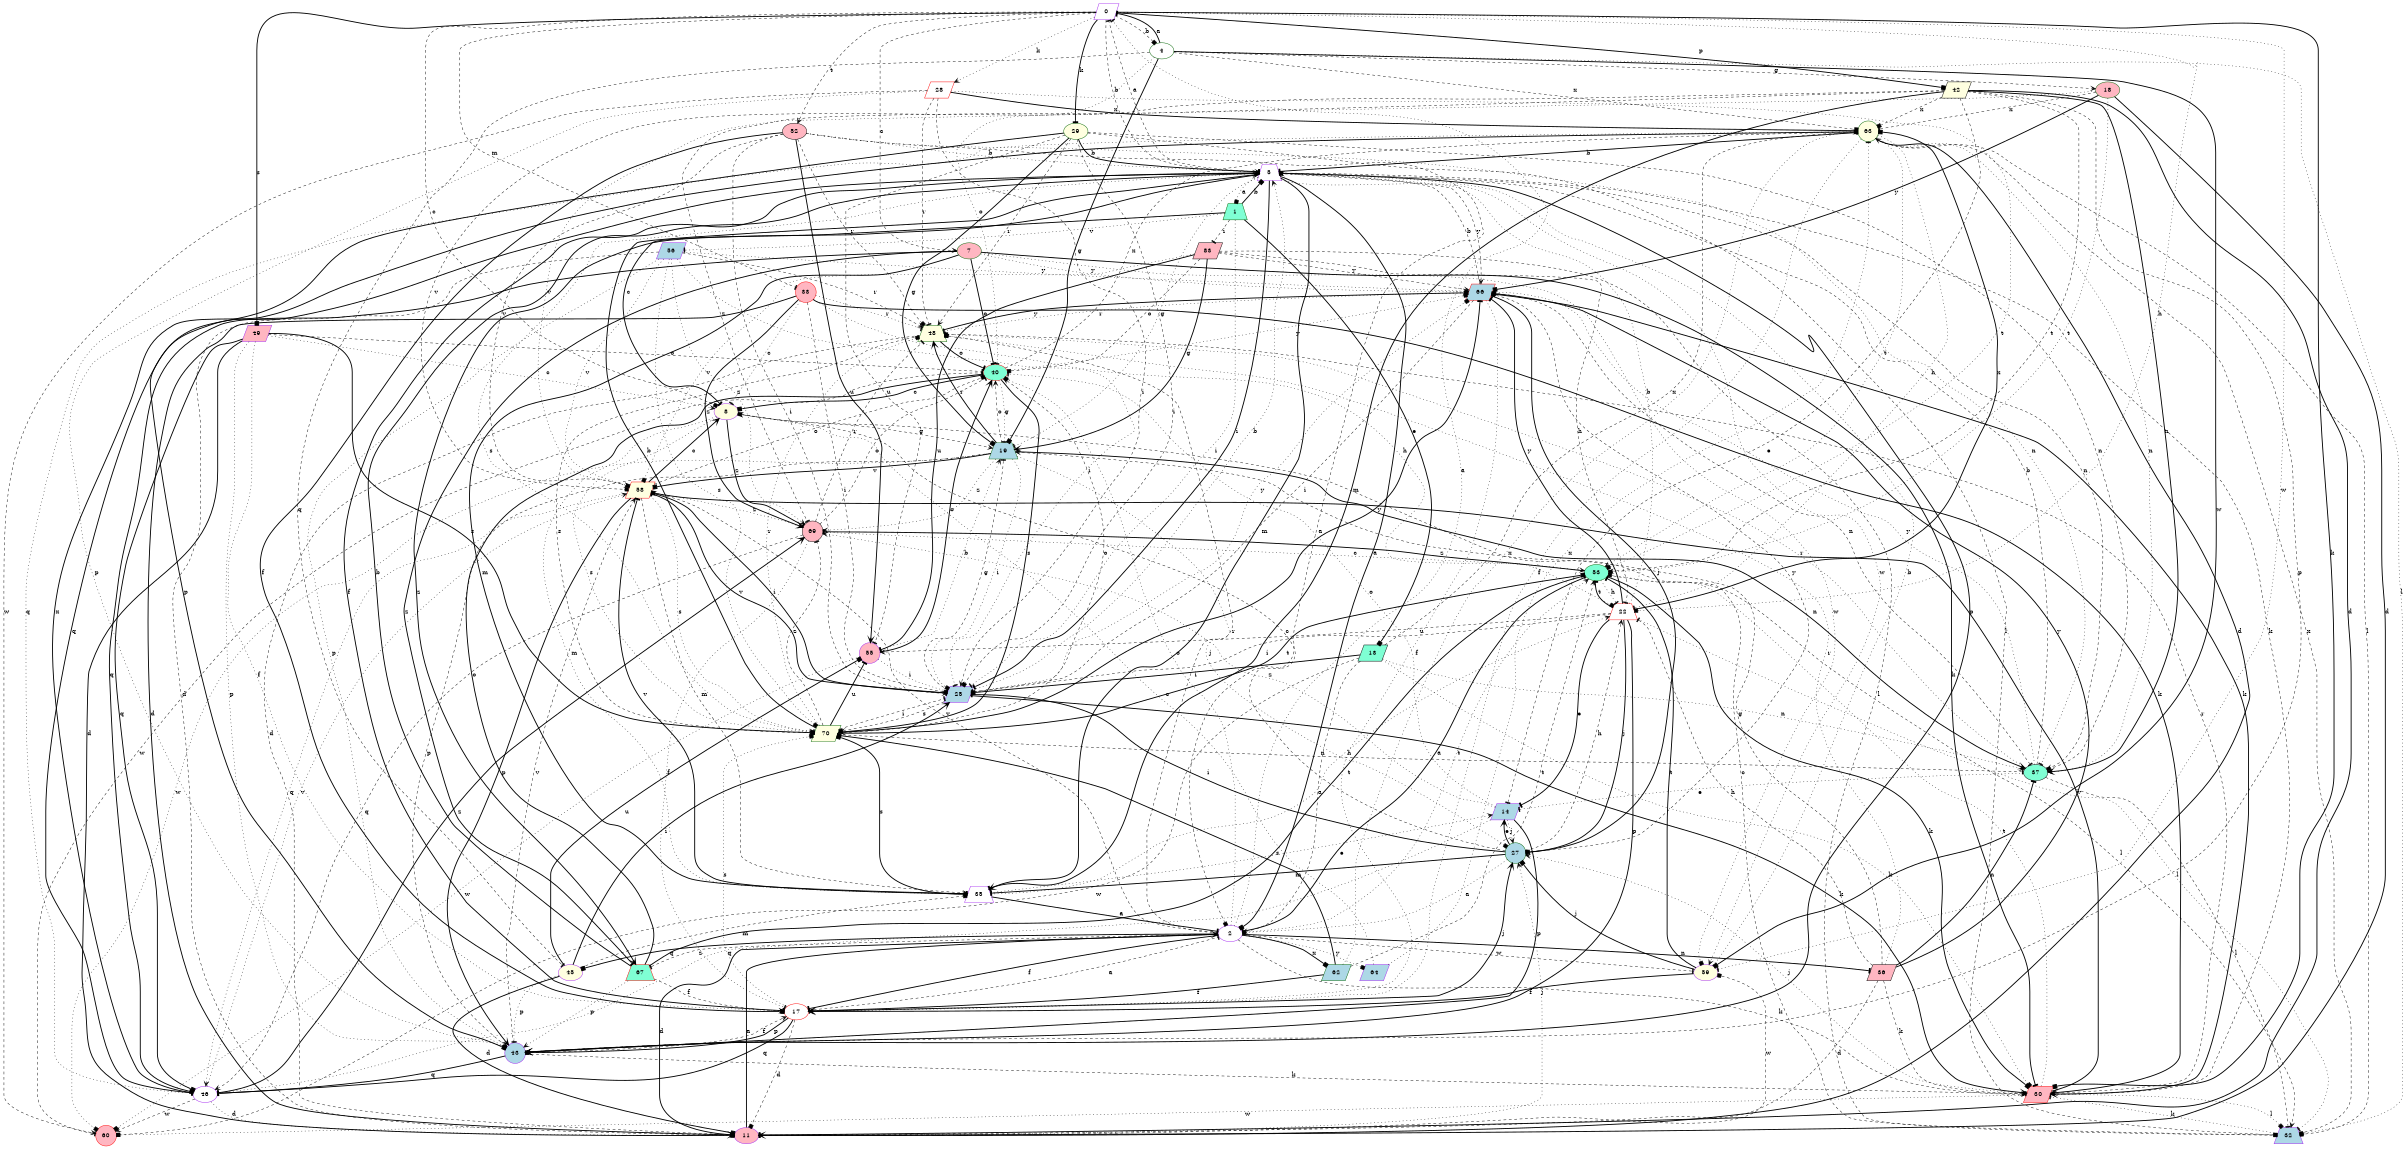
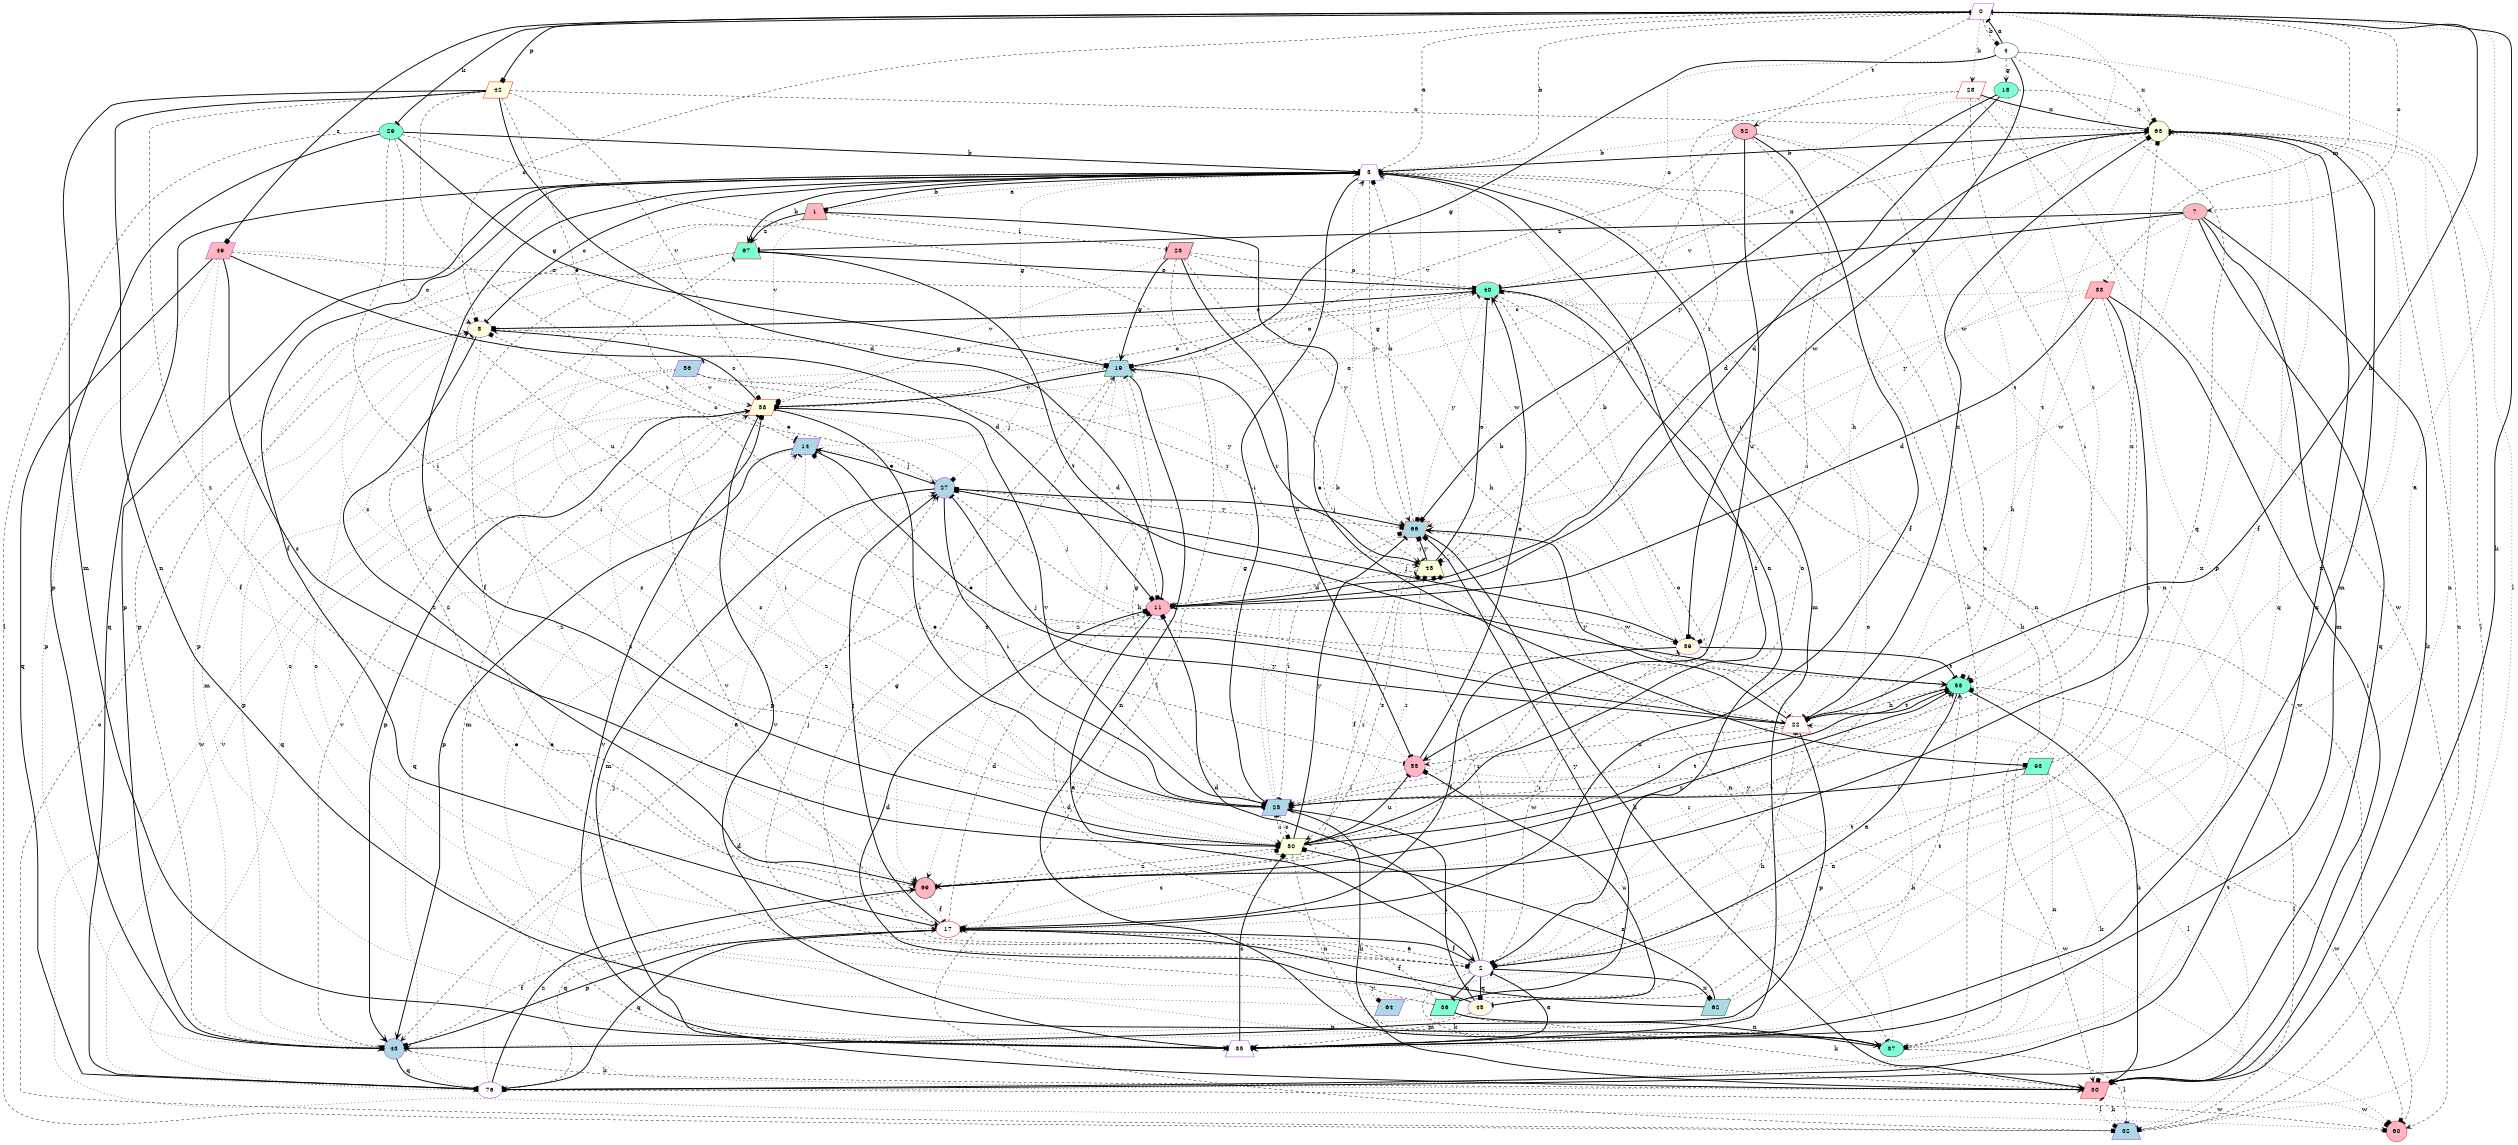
edge "0" -> "22": style dotted -> bold
node "42": color black -> red
node "18": fillcolor lightpink -> aquamarine
node "29": fillcolor lightyellow -> aquamarine
edge "29" -> "37": removed, label "n"
node "1": fillcolor aquamarine -> lightpink
node "83": label "83" -> "23"
node "33": shape circle -> parallelogram
edge "67" -> "5": reversed
edge "58" -> "14": added, label "e"
edge "22" -> "66": arrowhead tee -> vee
edge "30" -> "48": removed, label "r"
edge "55" -> "19": label "b" -> "g"
edge "69" -> "53": label "c" -> "t"
edge "53" -> "22": style dotted -> dashed
node "13": label "13" -> "93"
edge "33" -> "30": label "k" -> "i"
edge "25" -> "14": added, label "e"
node "70": label "70" -> "50"
node "27": color darkgreen -> purple
edge "63" -> "35": added, label "m"
edge "67" -> "53": arrowhead tee -> vee
edge "2" -> "27": added, label "j"
edge "36" -> "8": added, label "c"
node "36": fillcolor lightpink -> aquamarine
edge "42" -> "43": now "1" -> "43"
node "46": label "46" -> "76"
